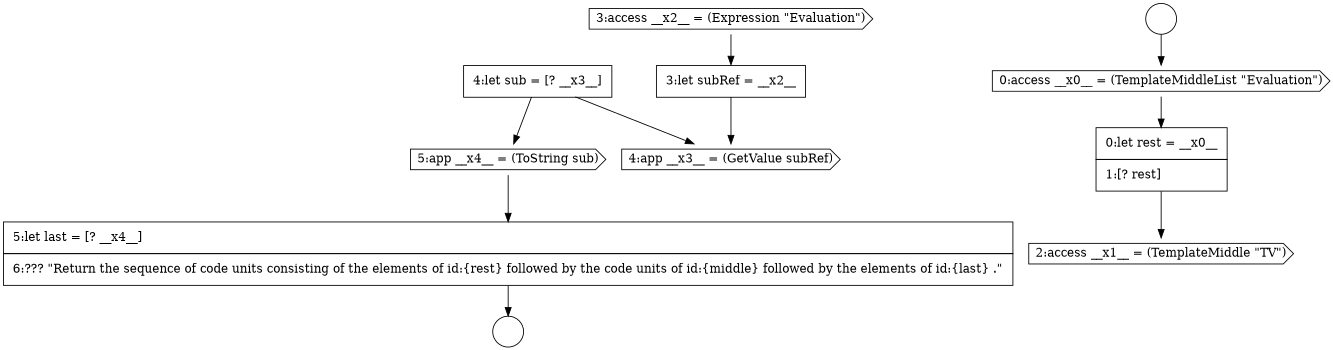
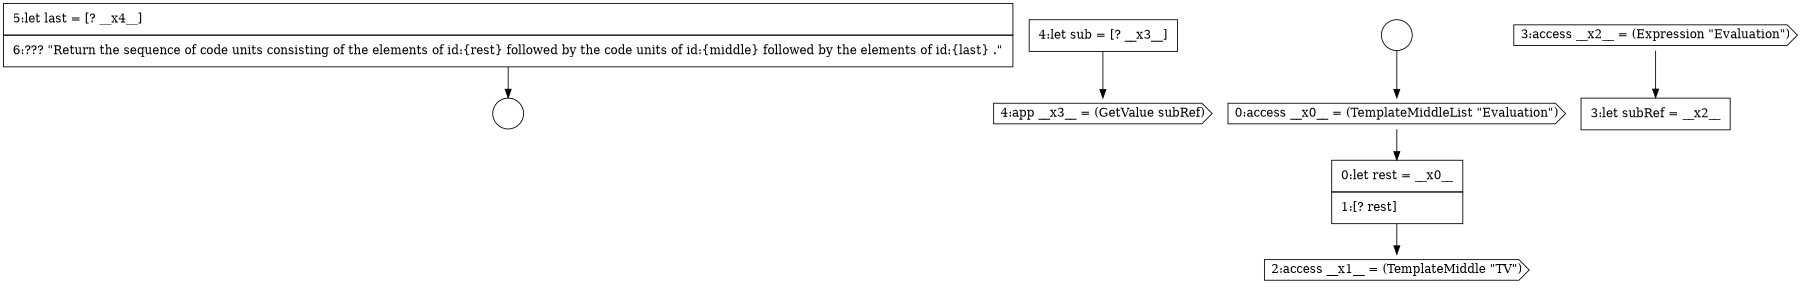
edge "3:let subRef = __x2__" -> "4:app __x3__ = (GetValue subRef)": removed
node "5:app __x4__ = (ToString sub)": removed
